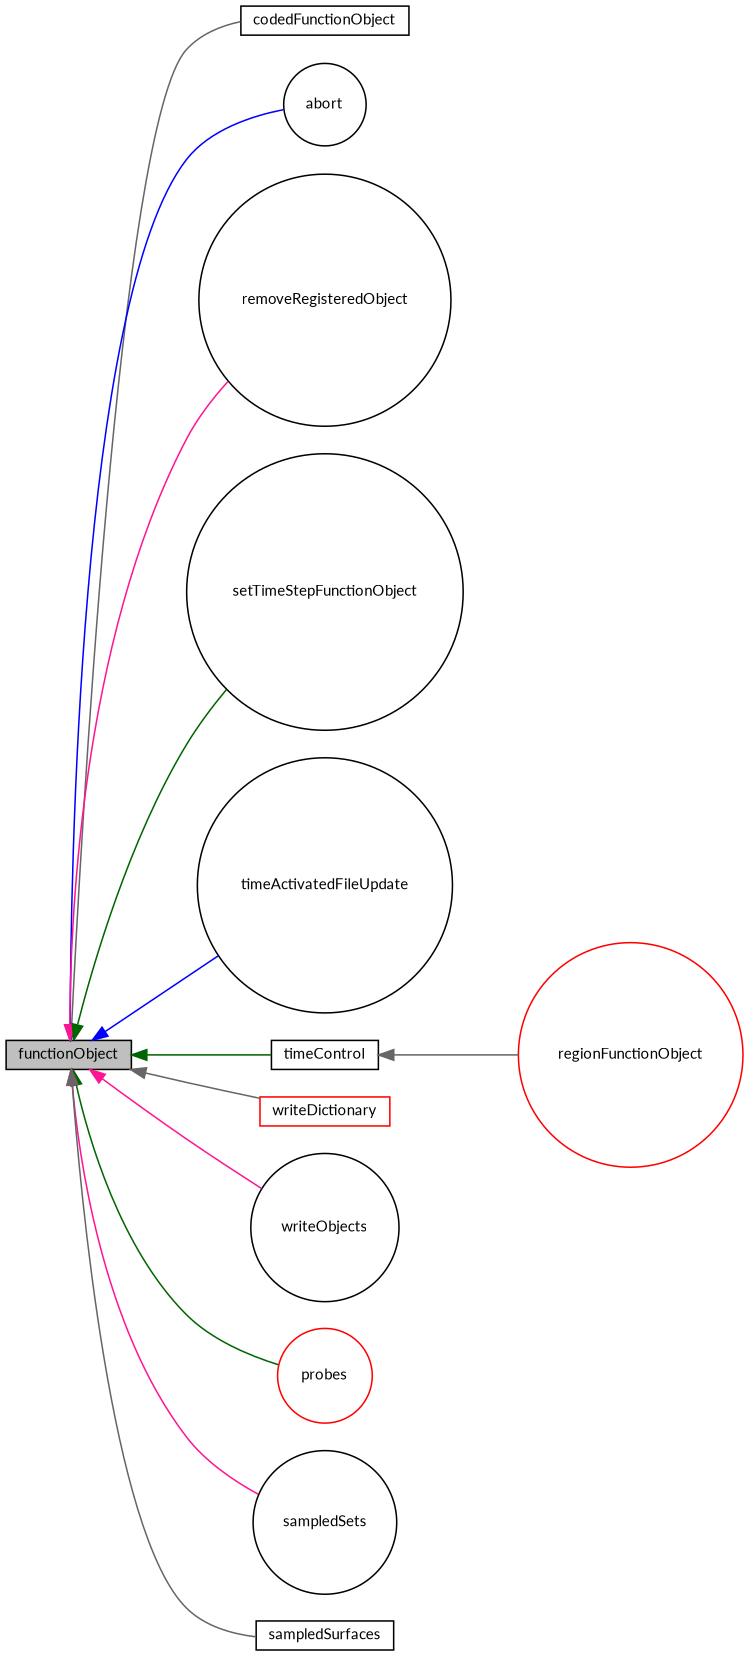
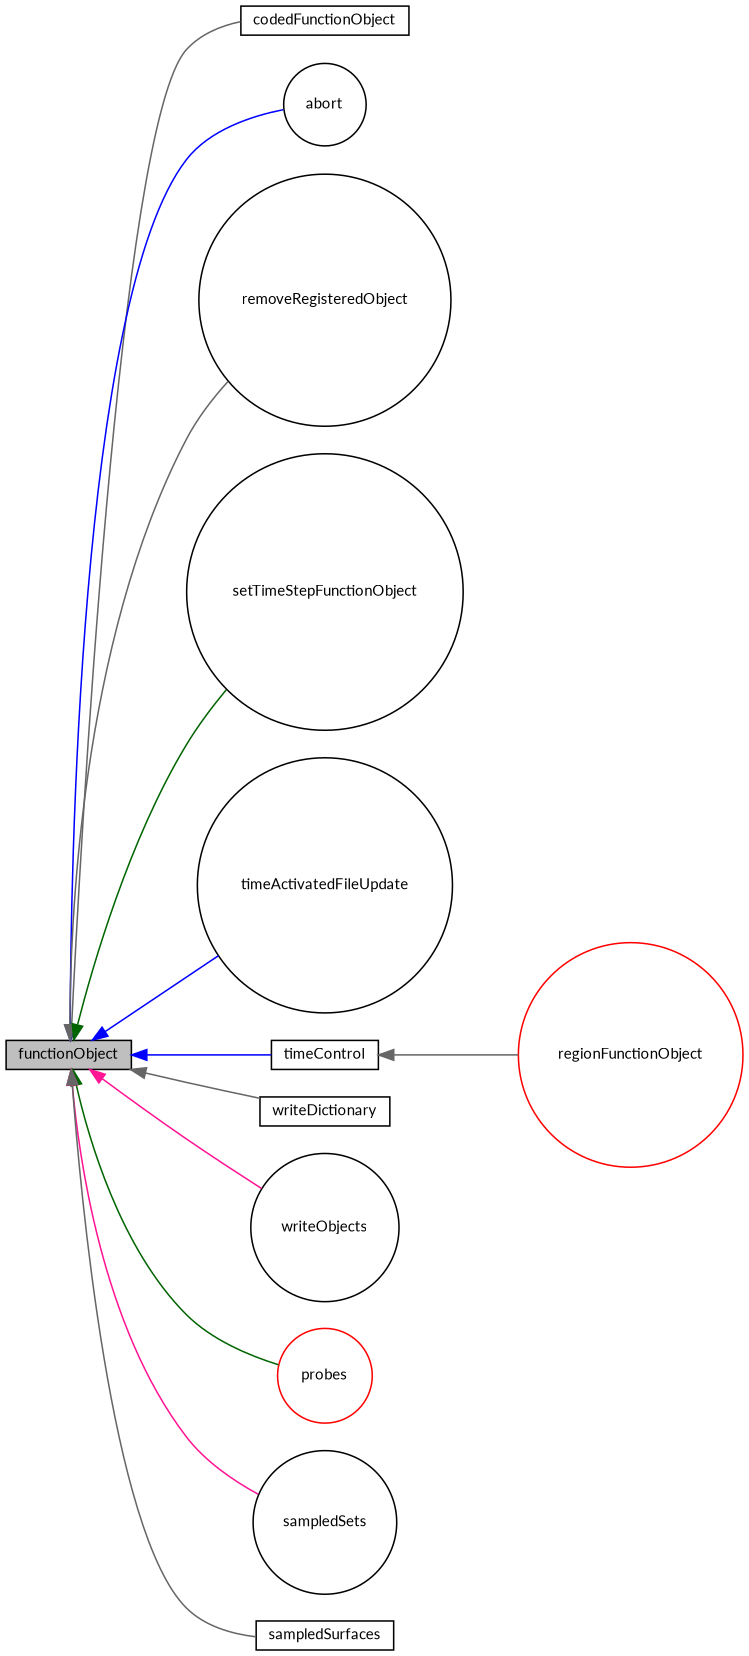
edge "removeRegisteredObject" -> "functionObject": color deeppink -> gray40
edge "timeControl" -> "functionObject": color darkgreen -> blue
node "writeDictionary": color red -> black
